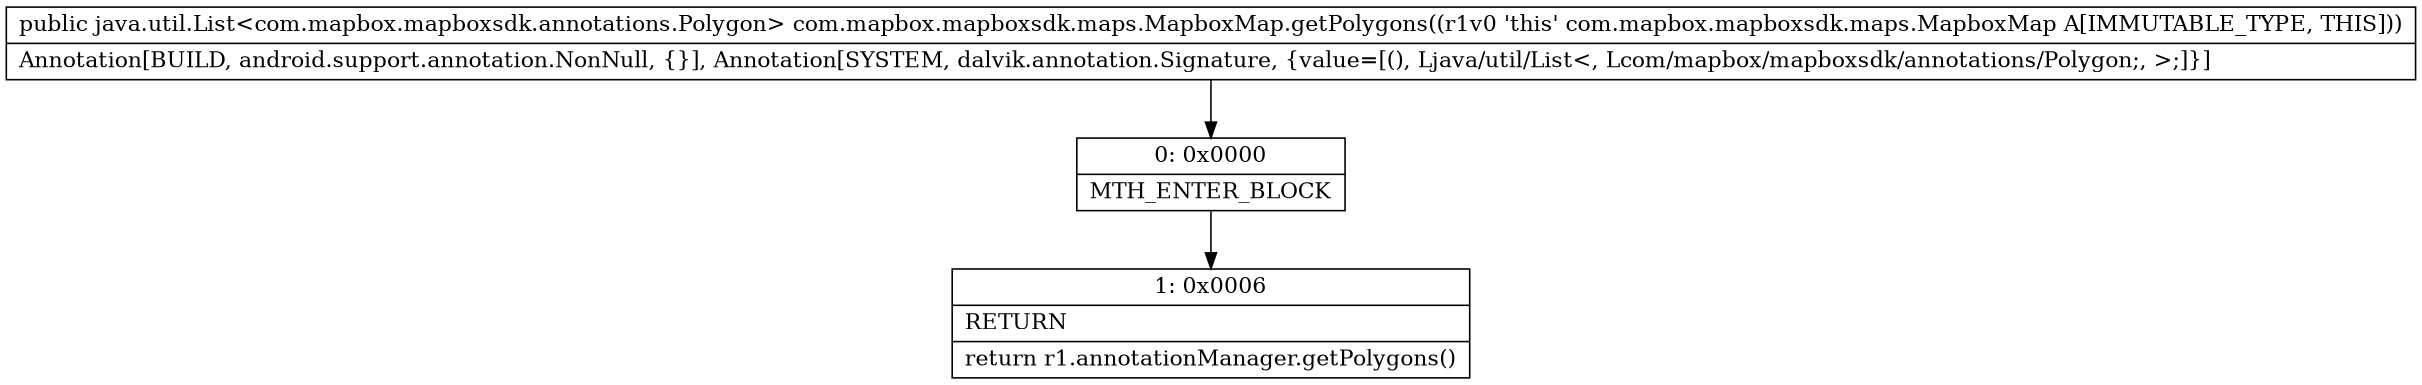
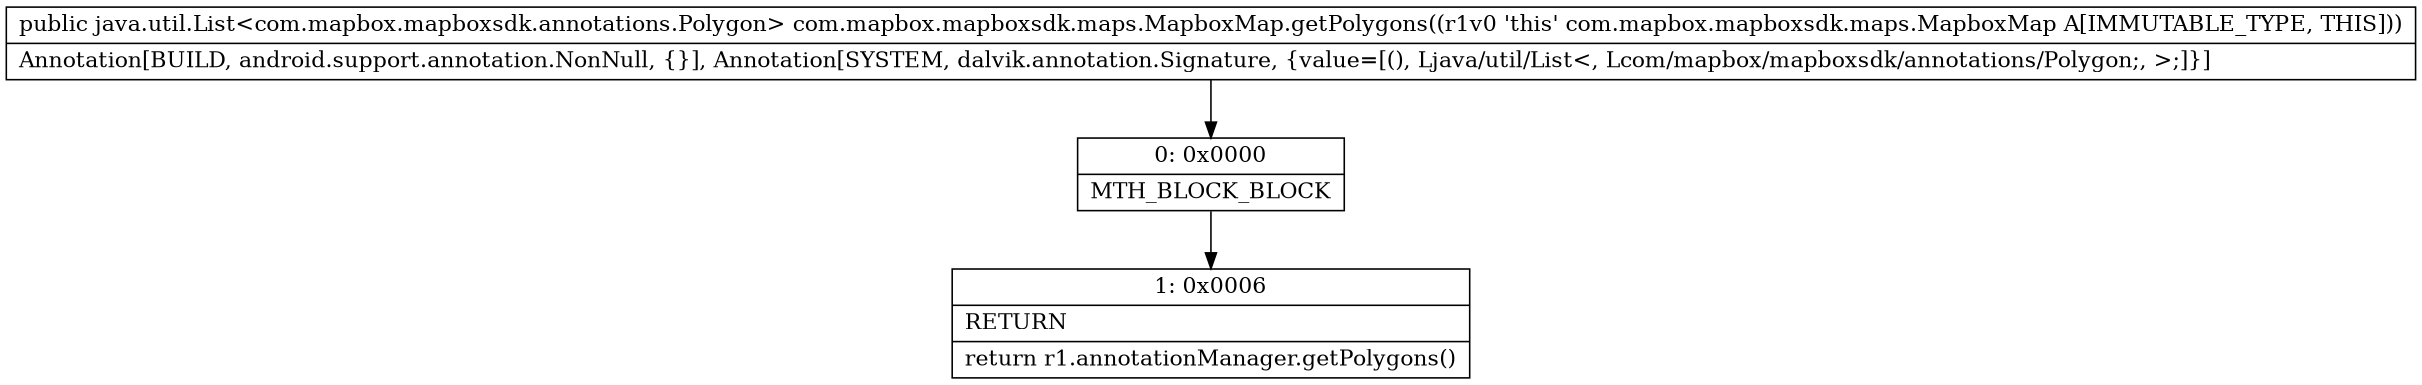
node "0: 0x0000": text "MTH_ENTER_BLOCK" -> "MTH_BLOCK_BLOCK"
